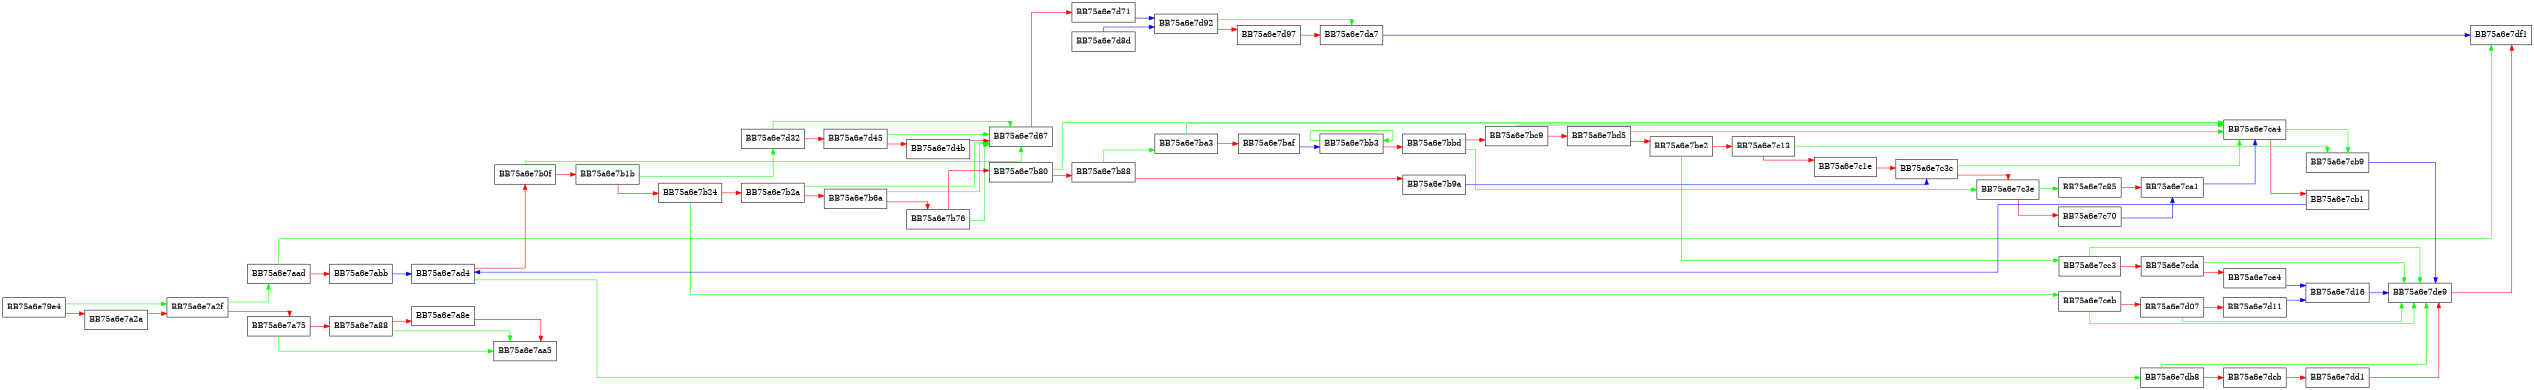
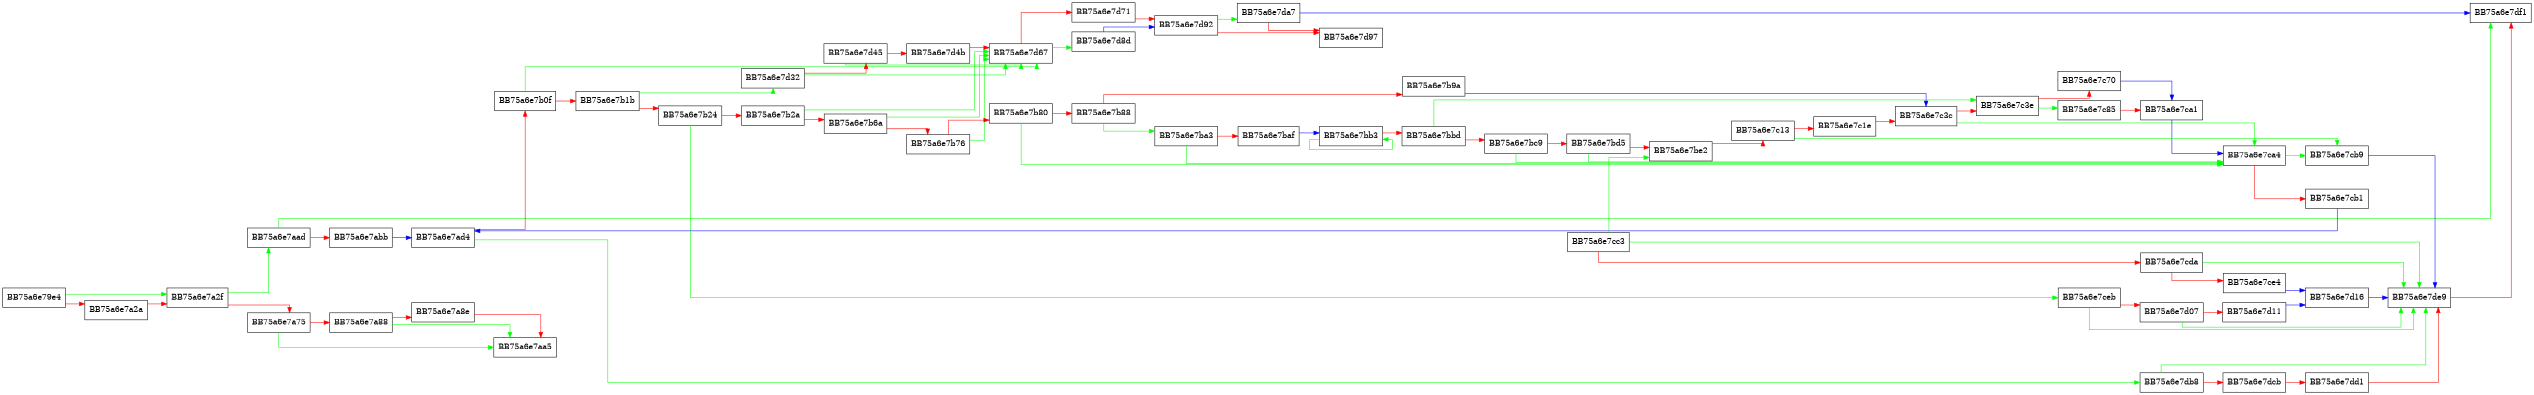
edge "BB75a6e7d71" -> "BB75a6e7d92": color blue -> red
edge "BB75a6e7d97" -> "BB75a6e7da7": reversed
edge "BB75a6e7d67" -> "BB75a6e7d8d": added
edge "BB75a6e7be2" -> "BB75a6e7cc3": reversed
